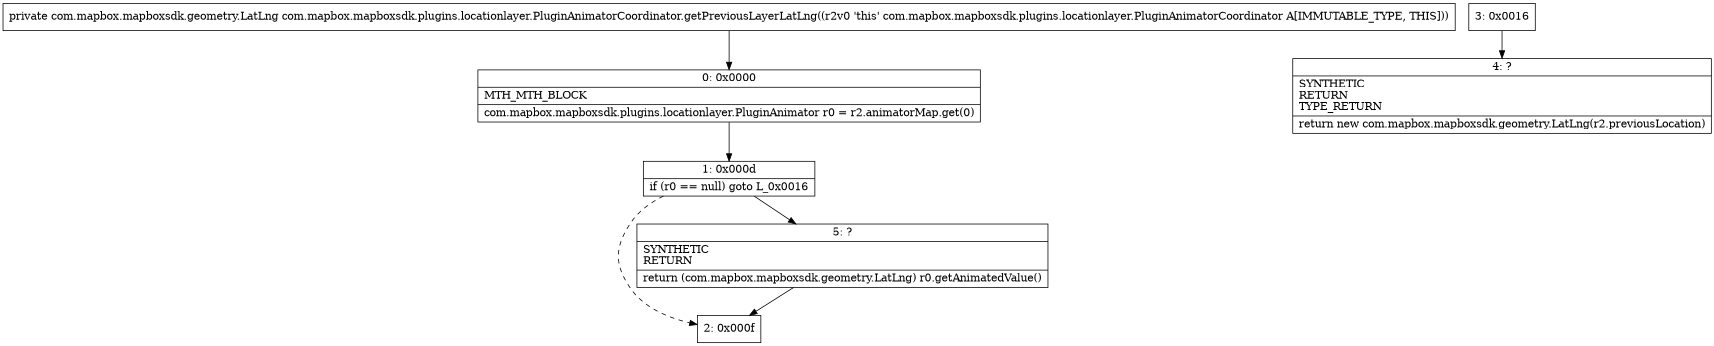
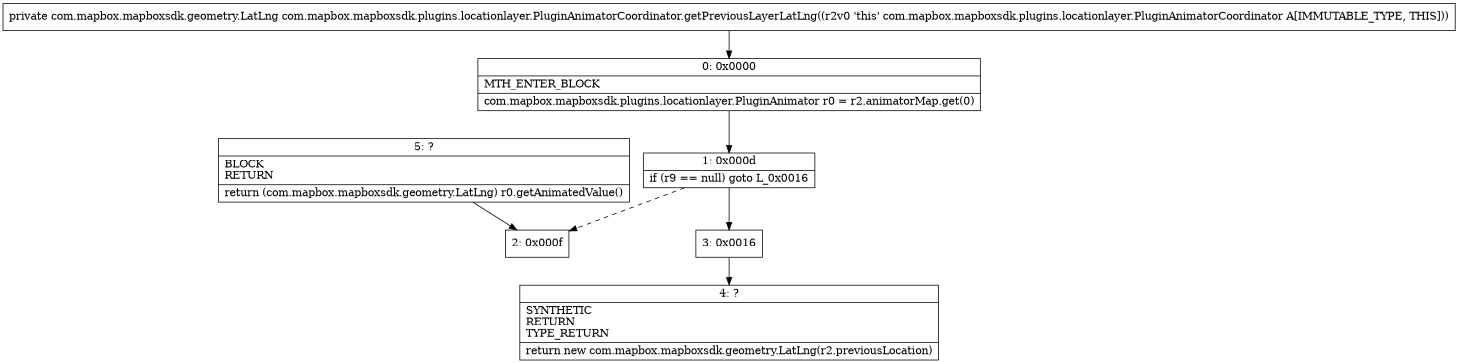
node "0: 0x0000": text "MTH_MTH_BLOCK" -> "MTH_ENTER_BLOCK"
node "1: 0x000d": text "if (r0 == null) goto L_0x0016" -> "if (r9 == null) goto L_0x0016"
edge "1: 0x000d" -> "5: ?": now "1: 0x000d" -> "3: 0x0016"
node "5: ?": text "SYNTHETIC" -> "BLOCK"
